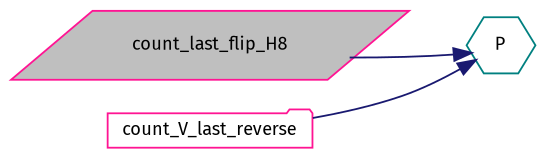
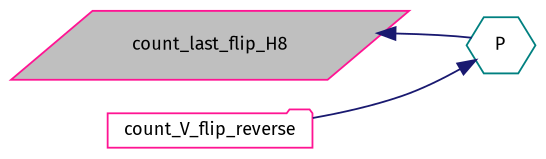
edge "count_last_flip_H8" -> "P": reversed
node "count_V_last_reverse": label "count_V_last_reverse" -> "count_V_flip_reverse"
